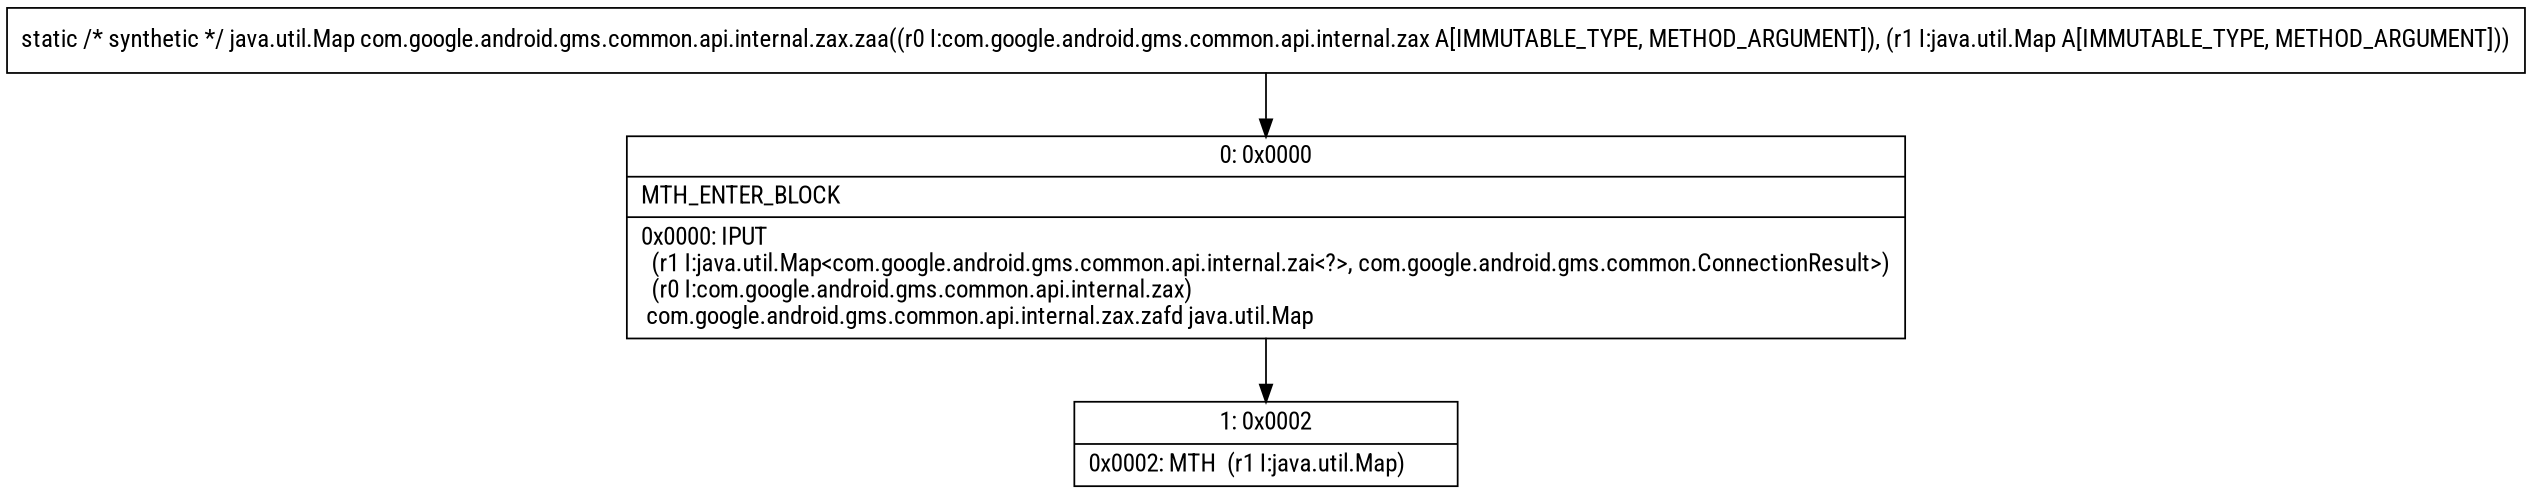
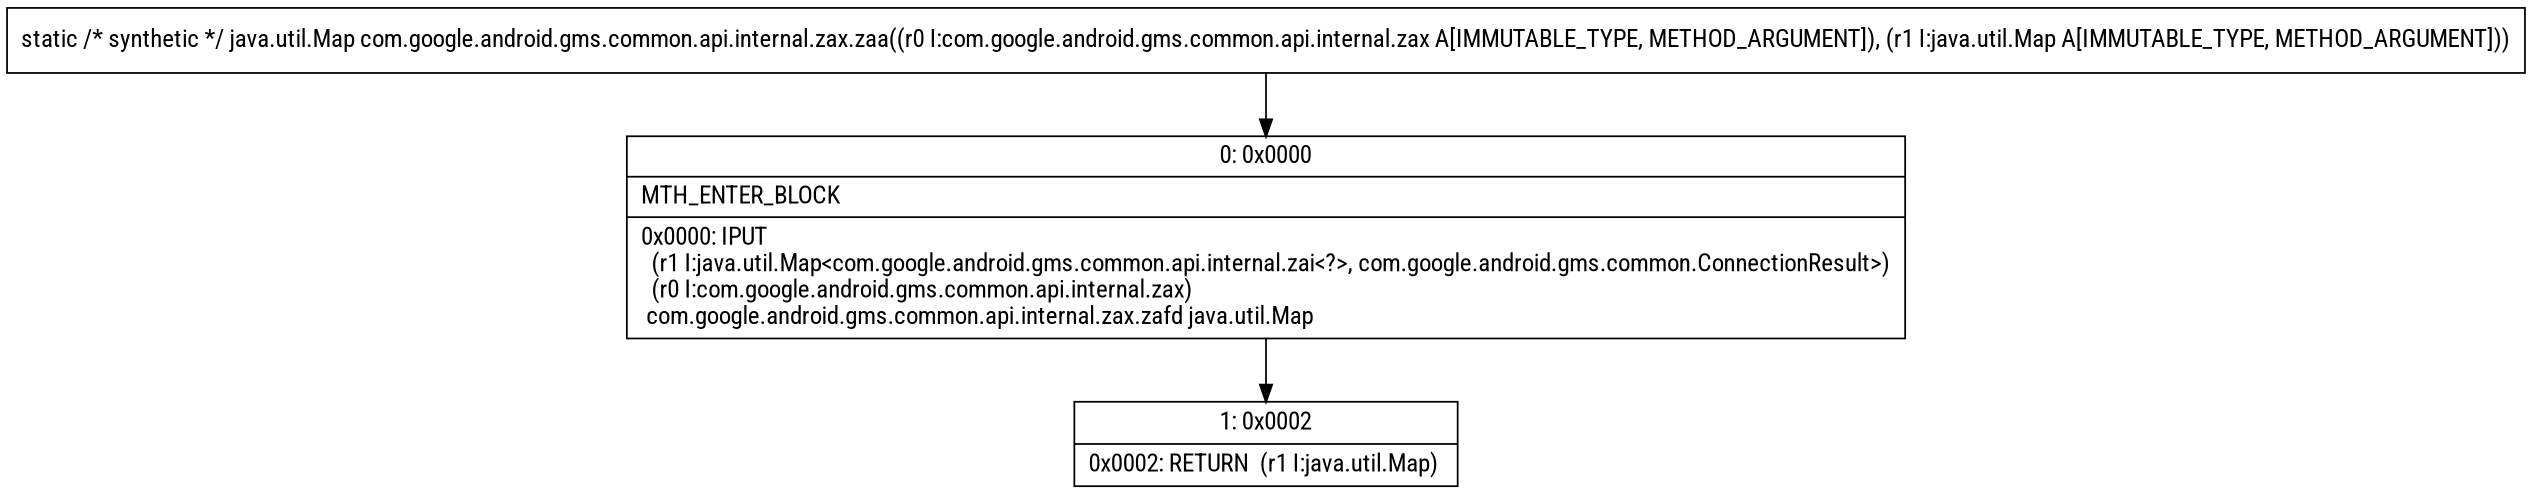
node "1: 0x0002": text "0x0002: MTH  (r1 I:java.util.Map)" -> "0x0002: RETURN  (r1 I:java.util.Map)"
